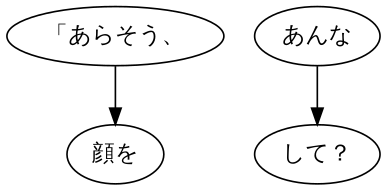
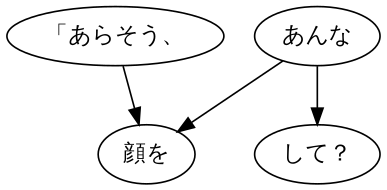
edge "あんな" -> "顔を": added
